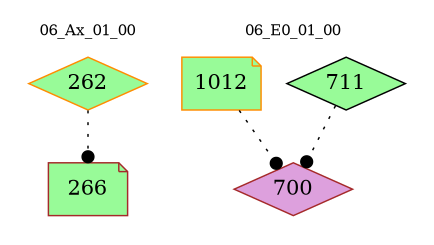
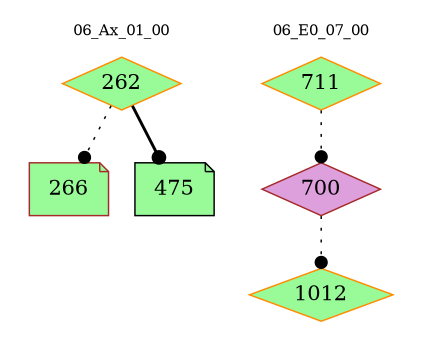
cluster "06_E0_01_00": label "06_E0_01_00" -> "06_E0_07_00"
node "1012": shape note -> diamond
node "711": color black -> darkorange
edge "1012" -> "700": reversed
node "475": added
